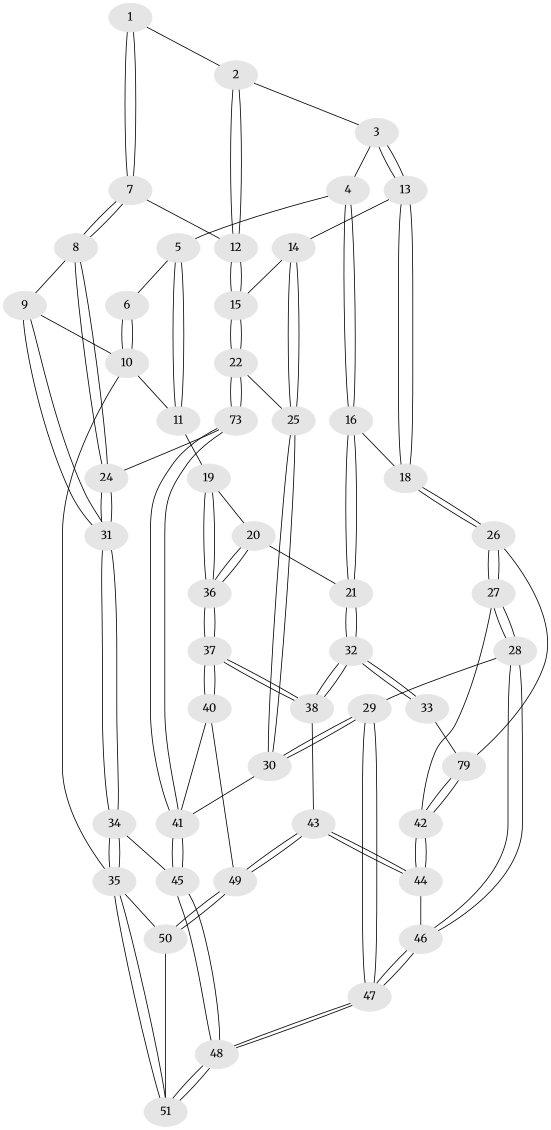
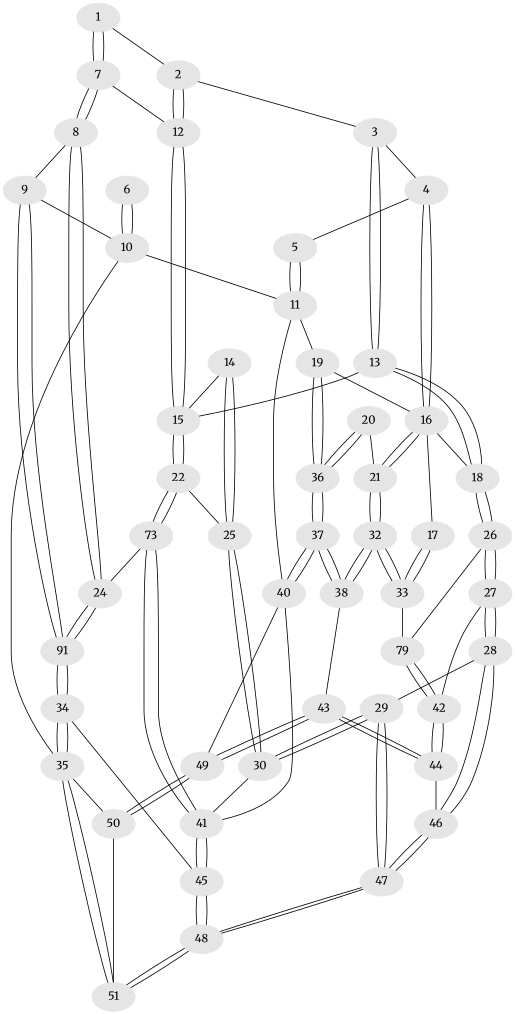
edge "13" -- "14": now "13" -- "15"
edge "5" -- "6": removed
edge "11" -- "40": added
edge "19" -- "20": now "19" -- "16"
node "31": label "31" -> "91"
node "17": added
